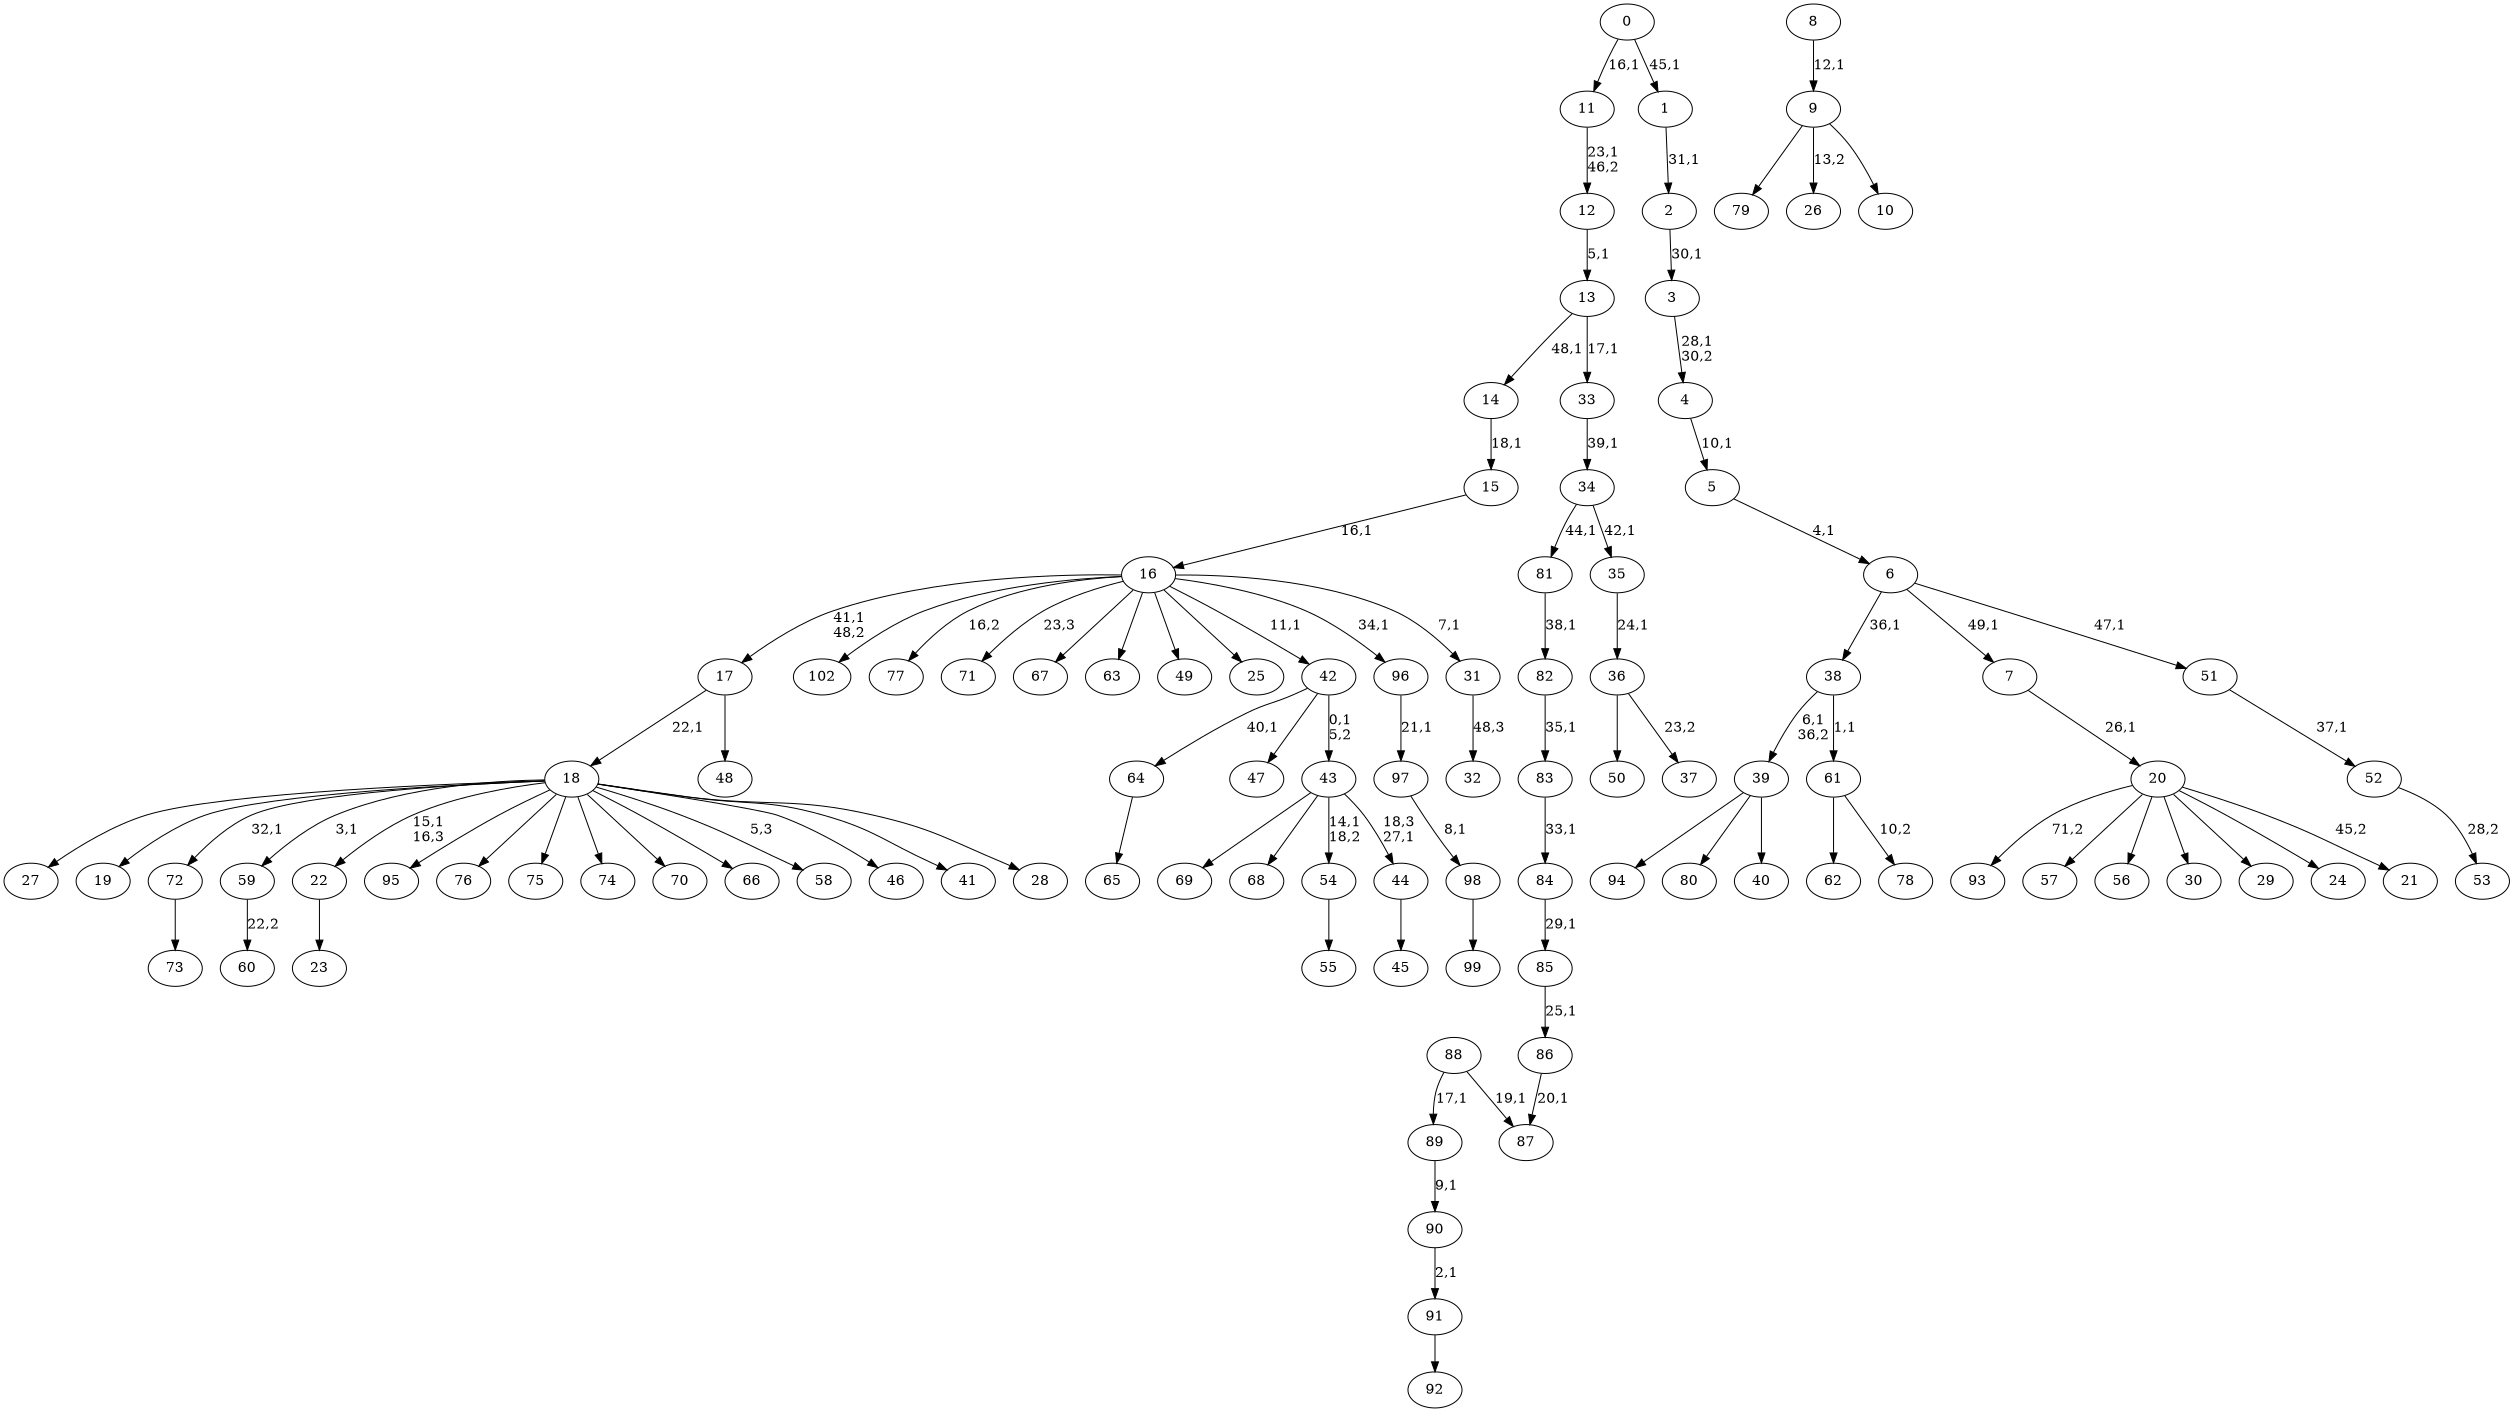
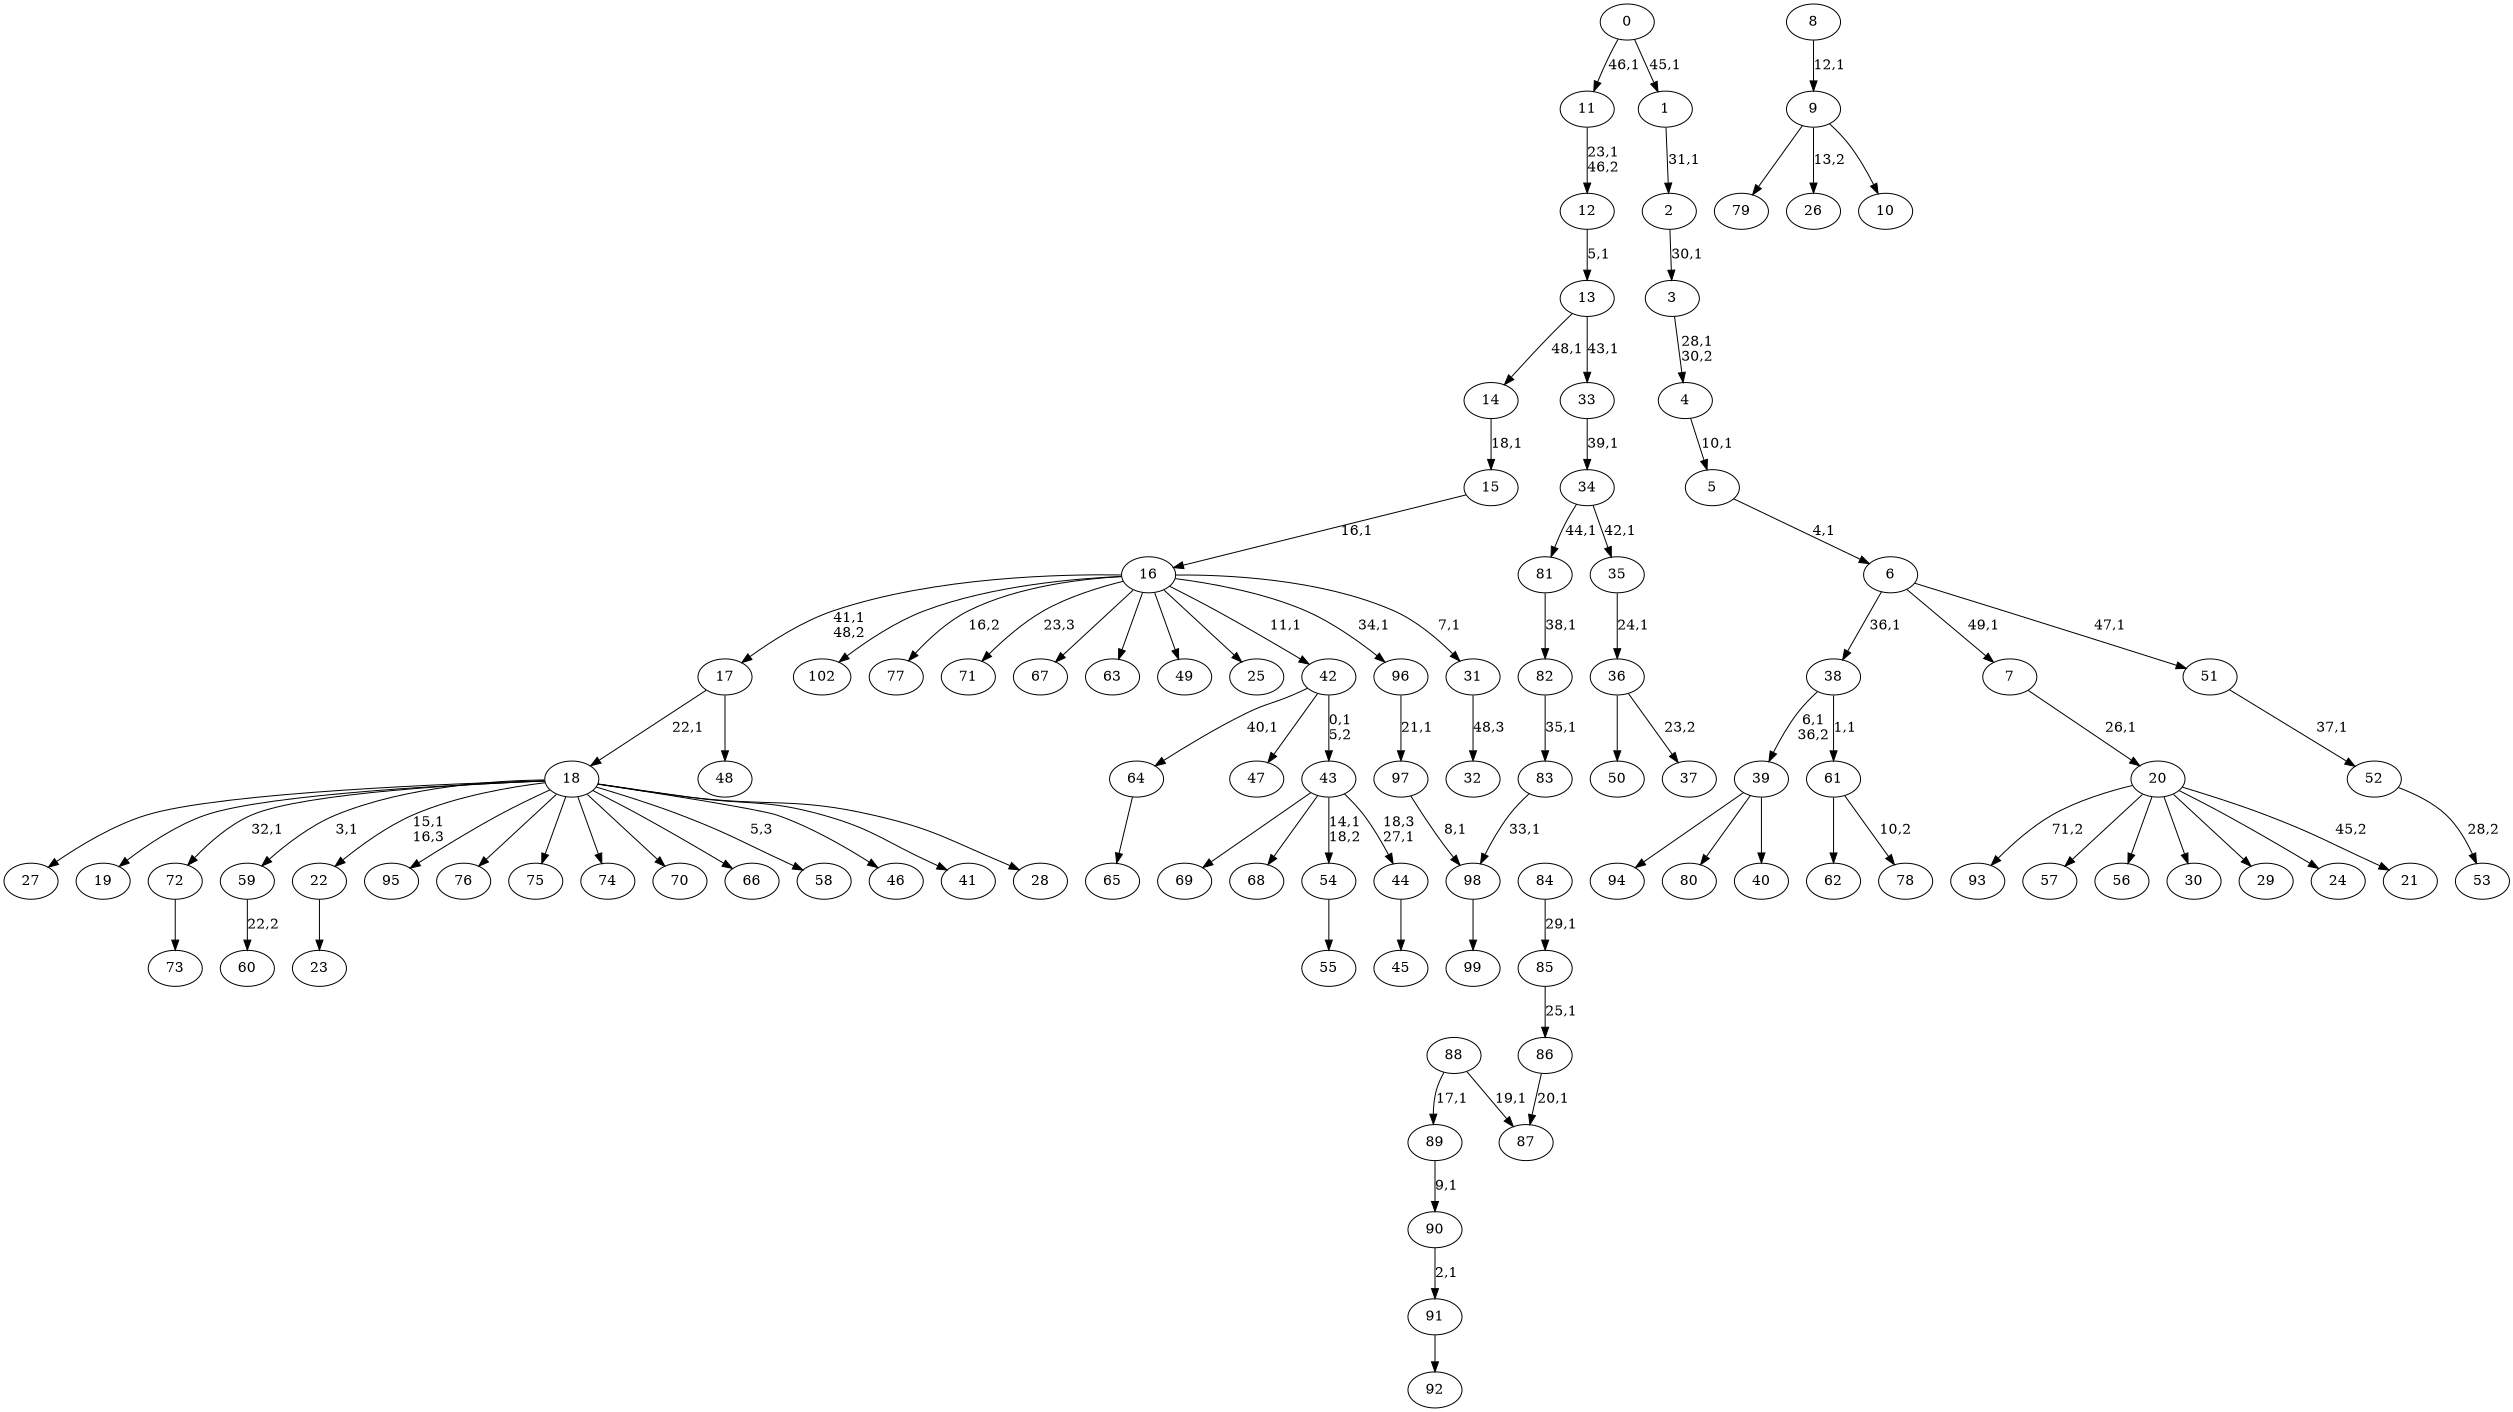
edge "0" -> "11": label "16,1" -> "46,1"
edge "13" -> "33": label "17,1" -> "43,1"
edge "83" -> "84": now "83" -> "98"
